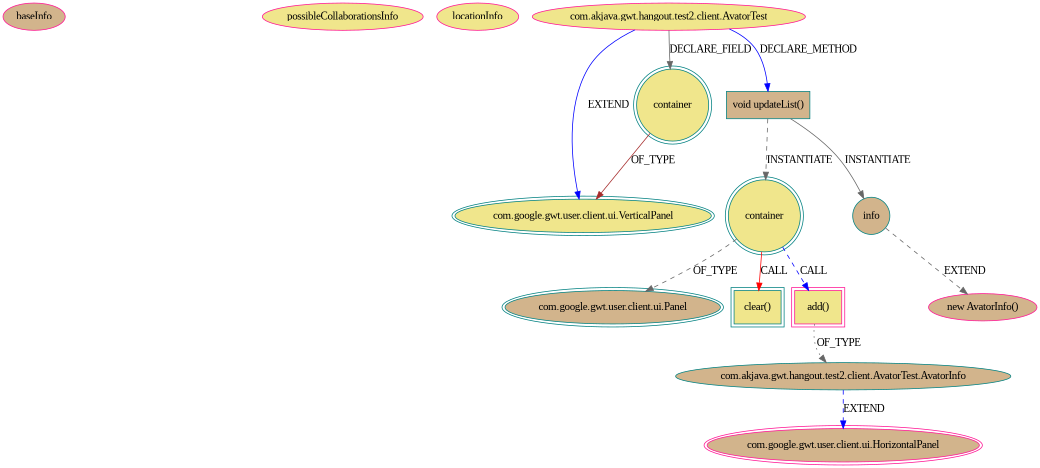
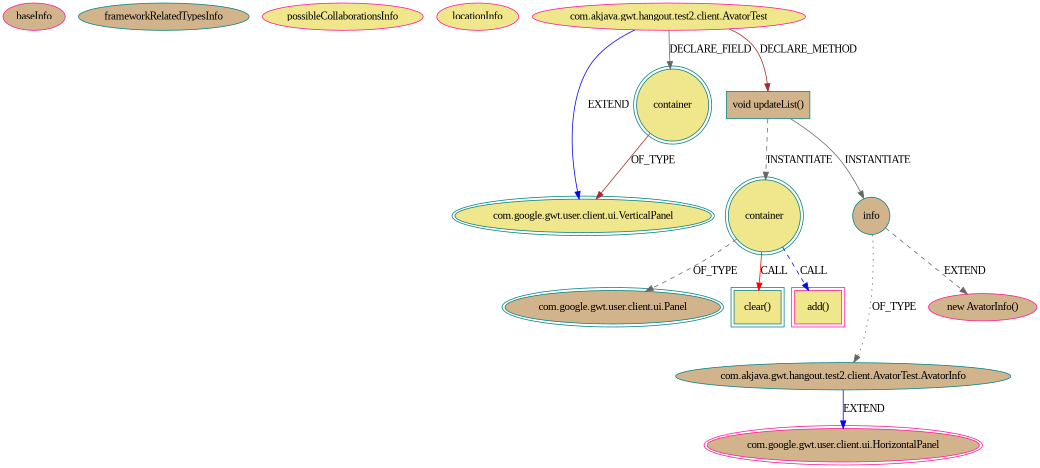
node "frameworkRelatedTypesInfo": added
edge "com.akjava.gwt.hangout.test2.client.AvatorTest" -> "void updateList()": color blue -> brown
edge "add()" -> "com.akjava.gwt.hangout.test2.client.AvatorTest.AvatorInfo": now "info" -> "com.akjava.gwt.hangout.test2.client.AvatorTest.AvatorInfo"
edge "com.akjava.gwt.hangout.test2.client.AvatorTest.AvatorInfo" -> "com.google.gwt.user.client.ui.HorizontalPanel": style dashed -> solid
